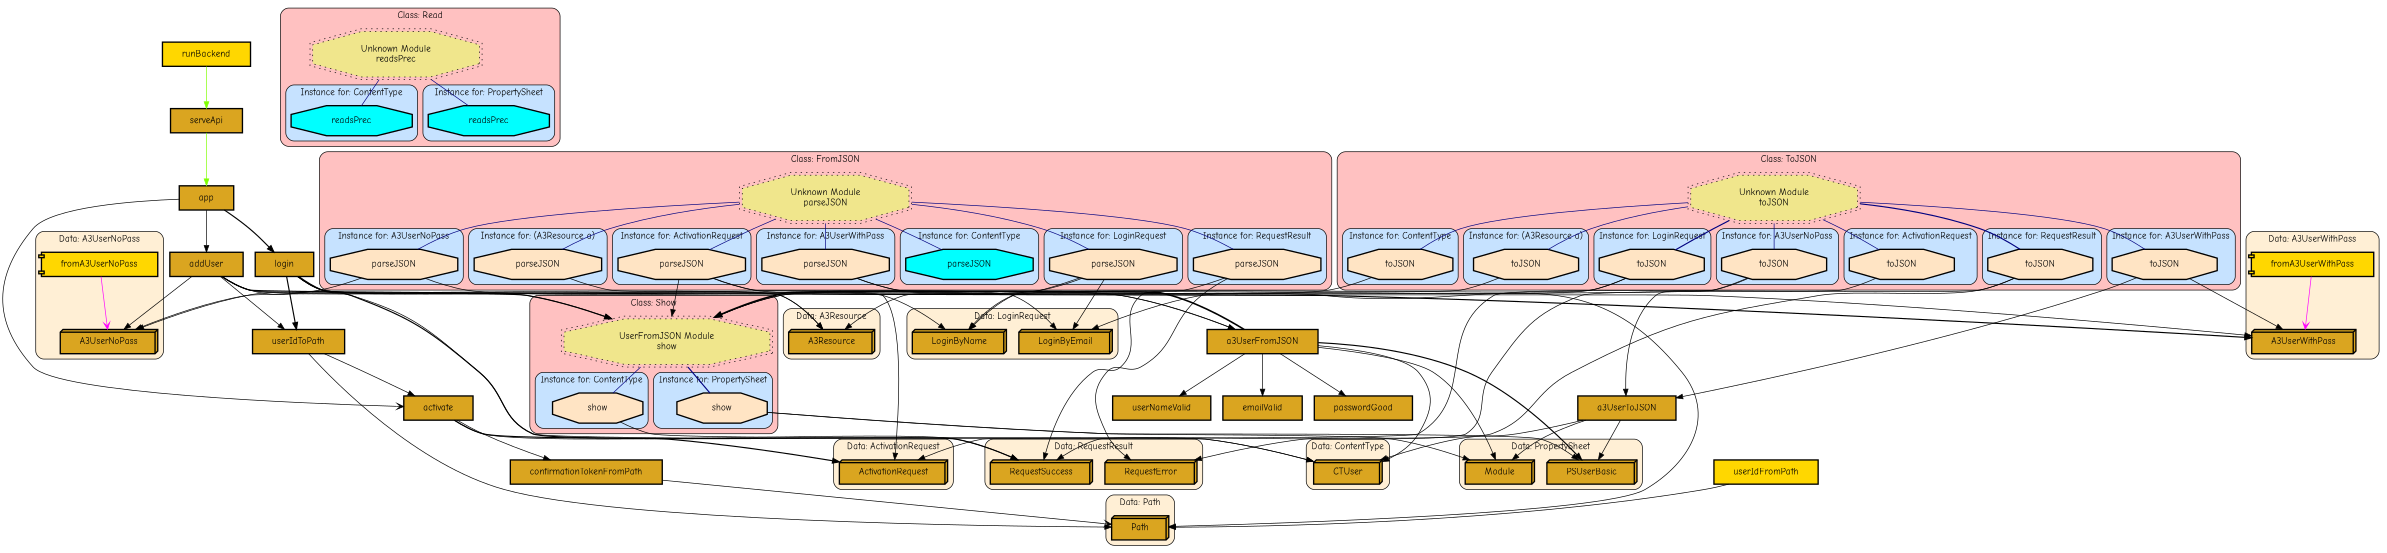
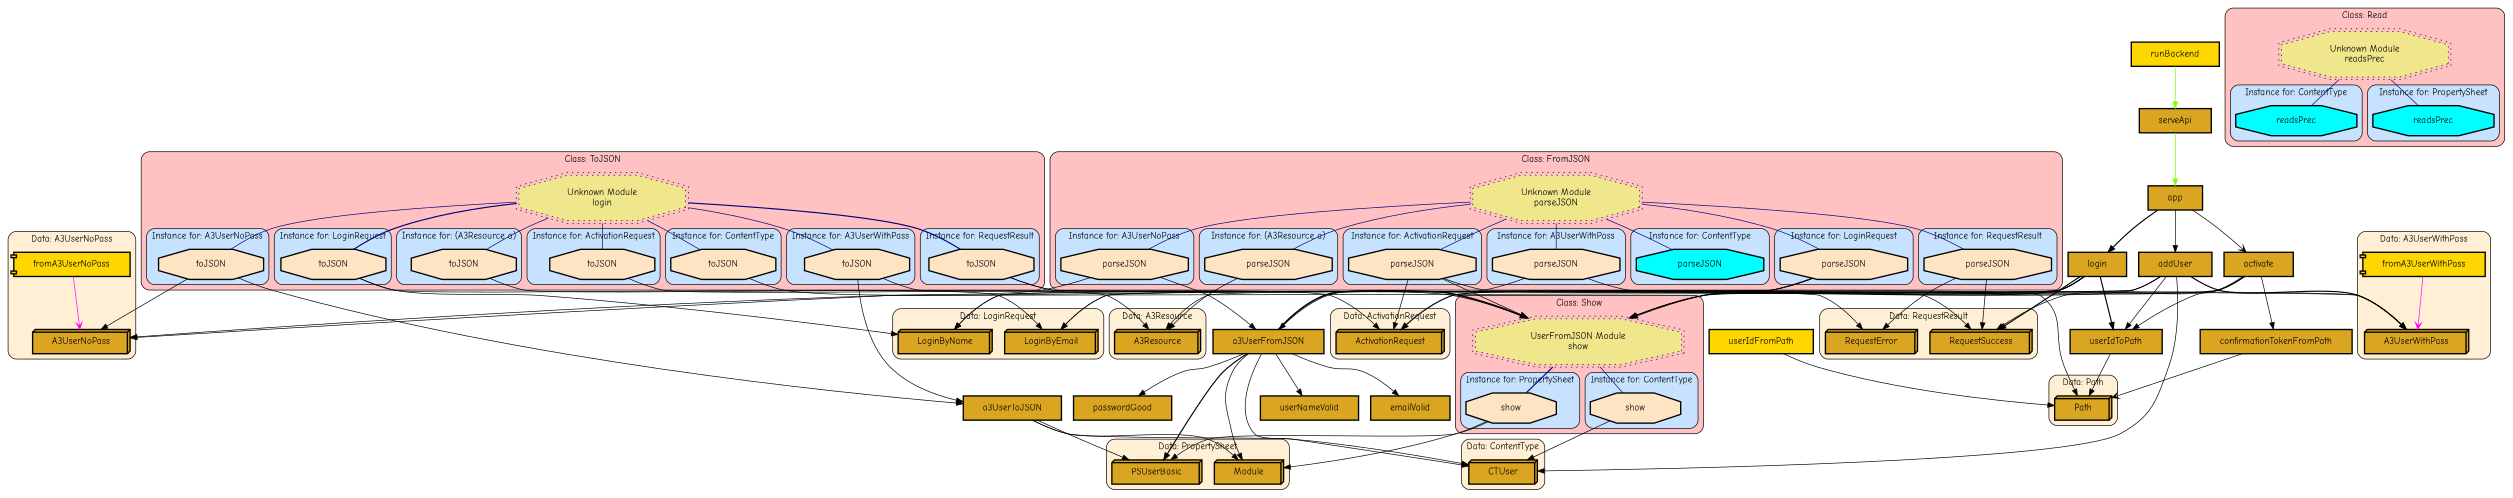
node "Unknown Module toJSON": label "Unknown Module toJSON" -> "Unknown Module login"
edge "userIdToPath" -> "activate": reversed
